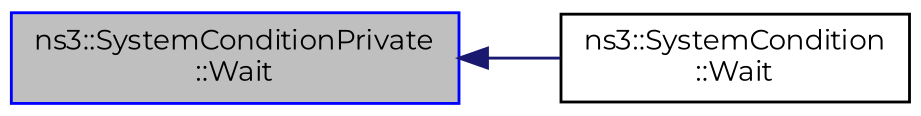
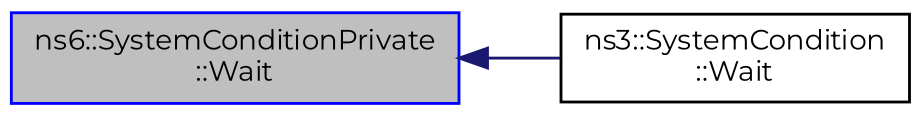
node "ns3::SystemConditionPrivate ::Wait": label "ns3::SystemConditionPrivate ::Wait" -> "ns6::SystemConditionPrivate ::Wait"
